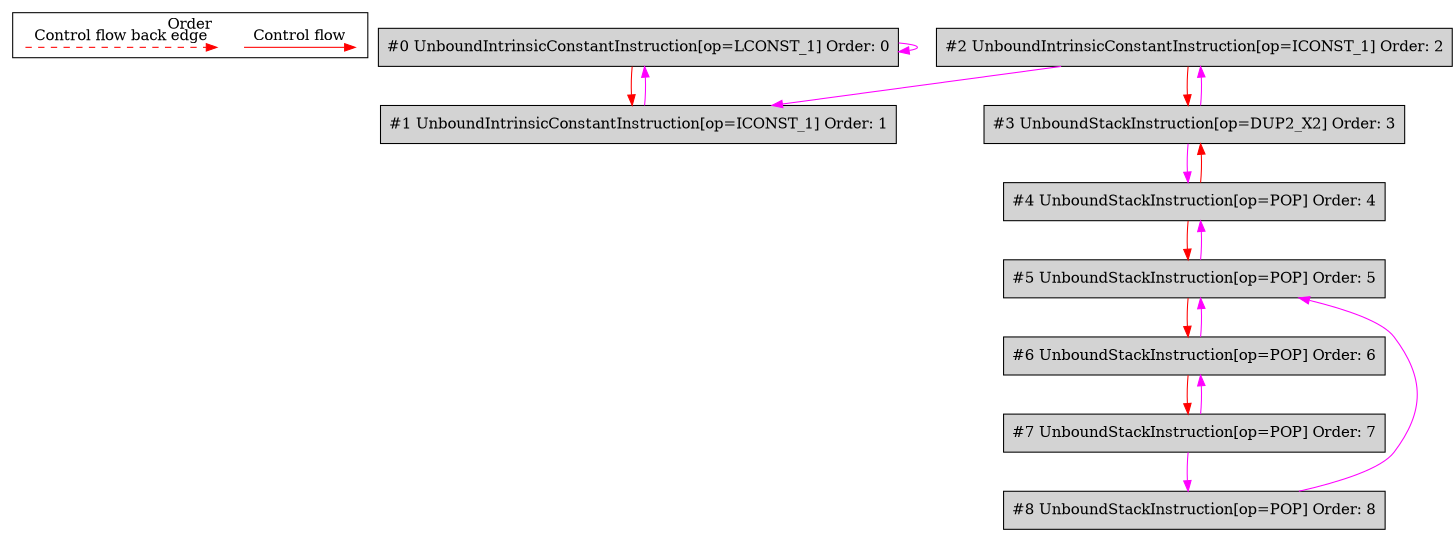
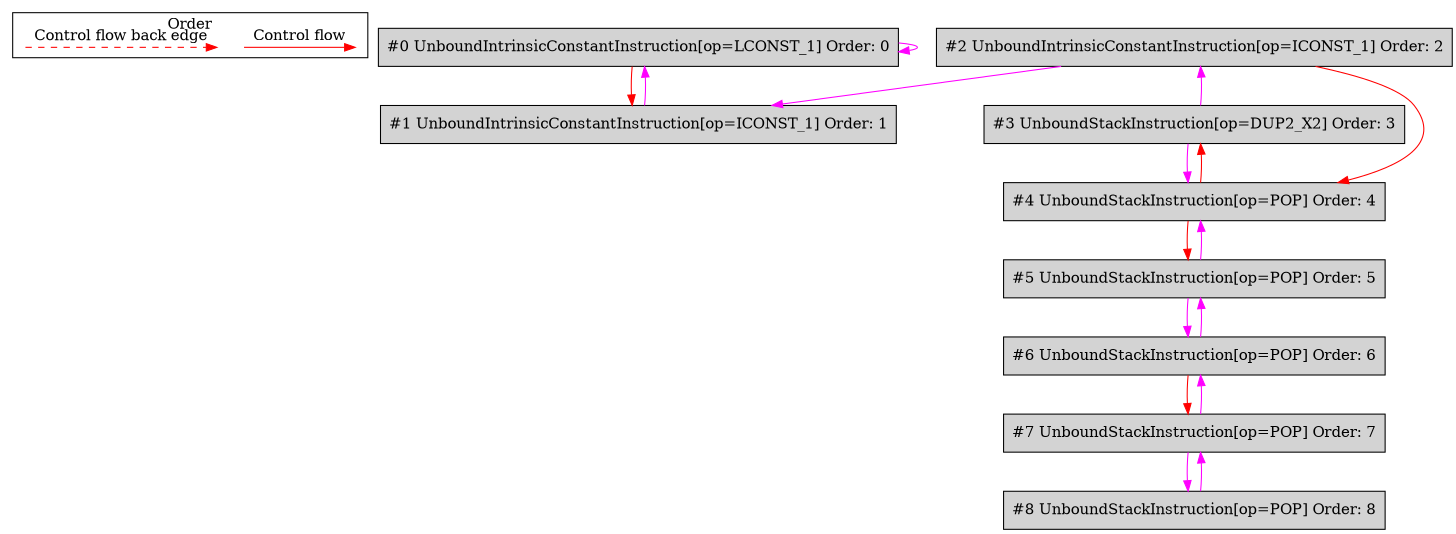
edge "#2 UnboundIntrinsicConstantInstruction[op=ICONST_1] Order: 2" -> "#3 UnboundStackInstruction[op=DUP2_X2] Order: 3": now "#2 UnboundIntrinsicConstantInstruction[op=ICONST_1] Order: 2" -> "#4 UnboundStackInstruction[op=POP] Order: 4"
edge "#5 UnboundStackInstruction[op=POP] Order: 5" -> "#6 UnboundStackInstruction[op=POP] Order: 6": color red -> fuchsia
edge "#8 UnboundStackInstruction[op=POP] Order: 8" -> "#5 UnboundStackInstruction[op=POP] Order: 5": now "#8 UnboundStackInstruction[op=POP] Order: 8" -> "#7 UnboundStackInstruction[op=POP] Order: 7"
